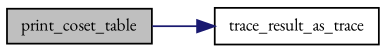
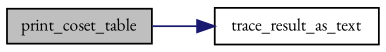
node "trace_result_as_trace": label "trace_result_as_trace" -> "trace_result_as_text"
